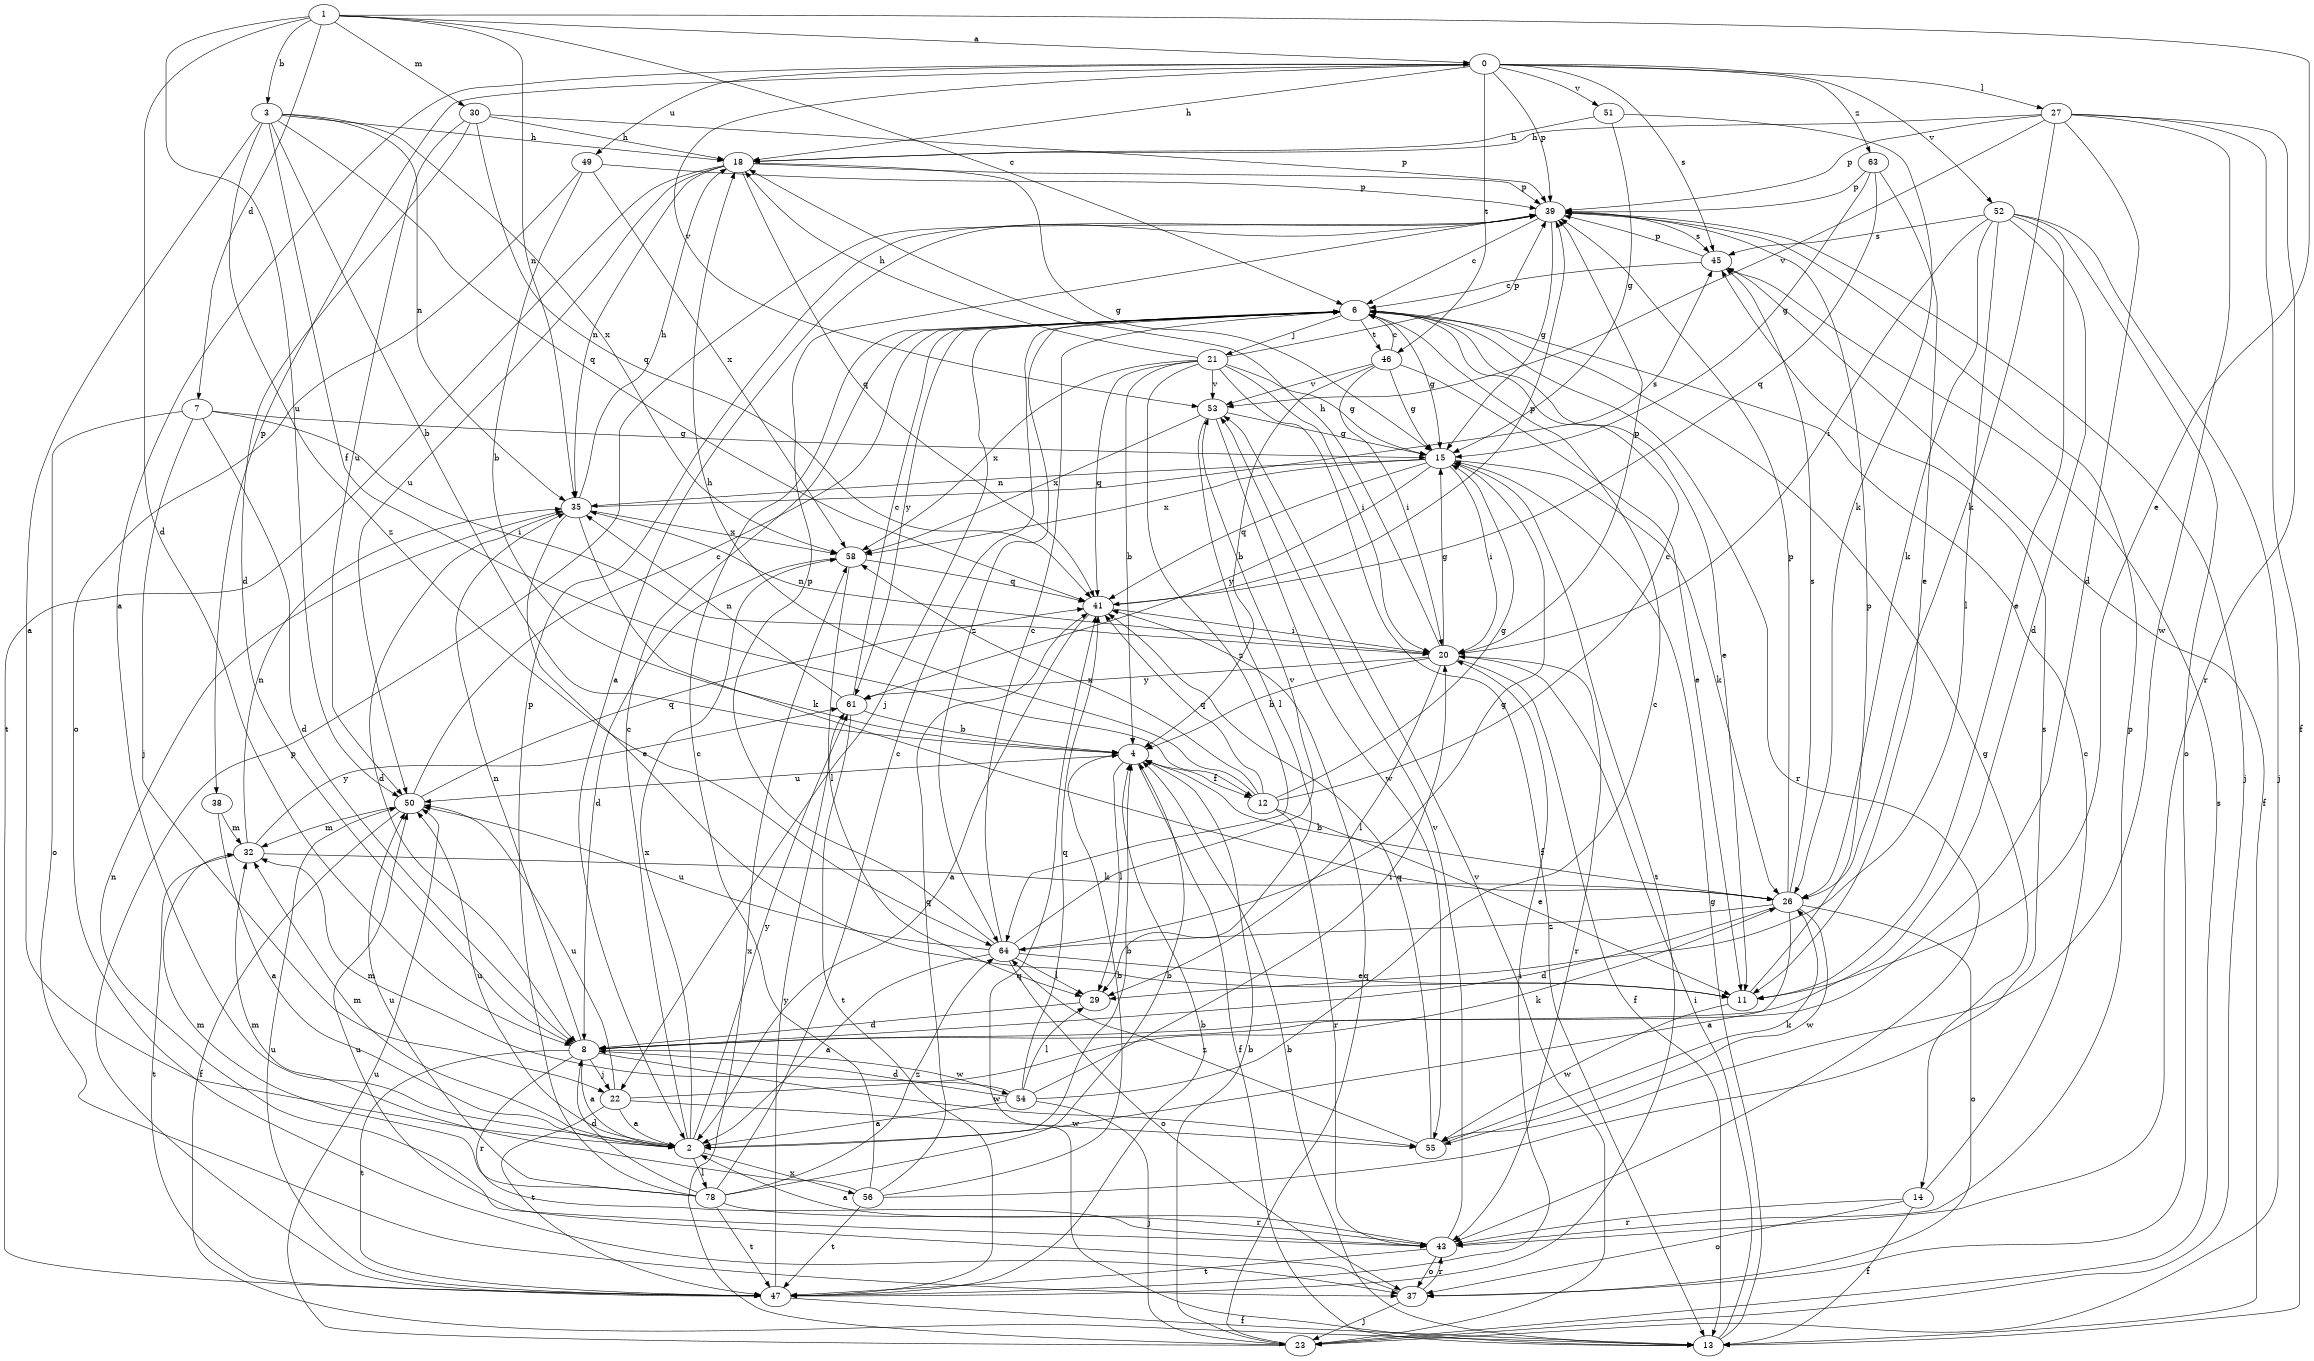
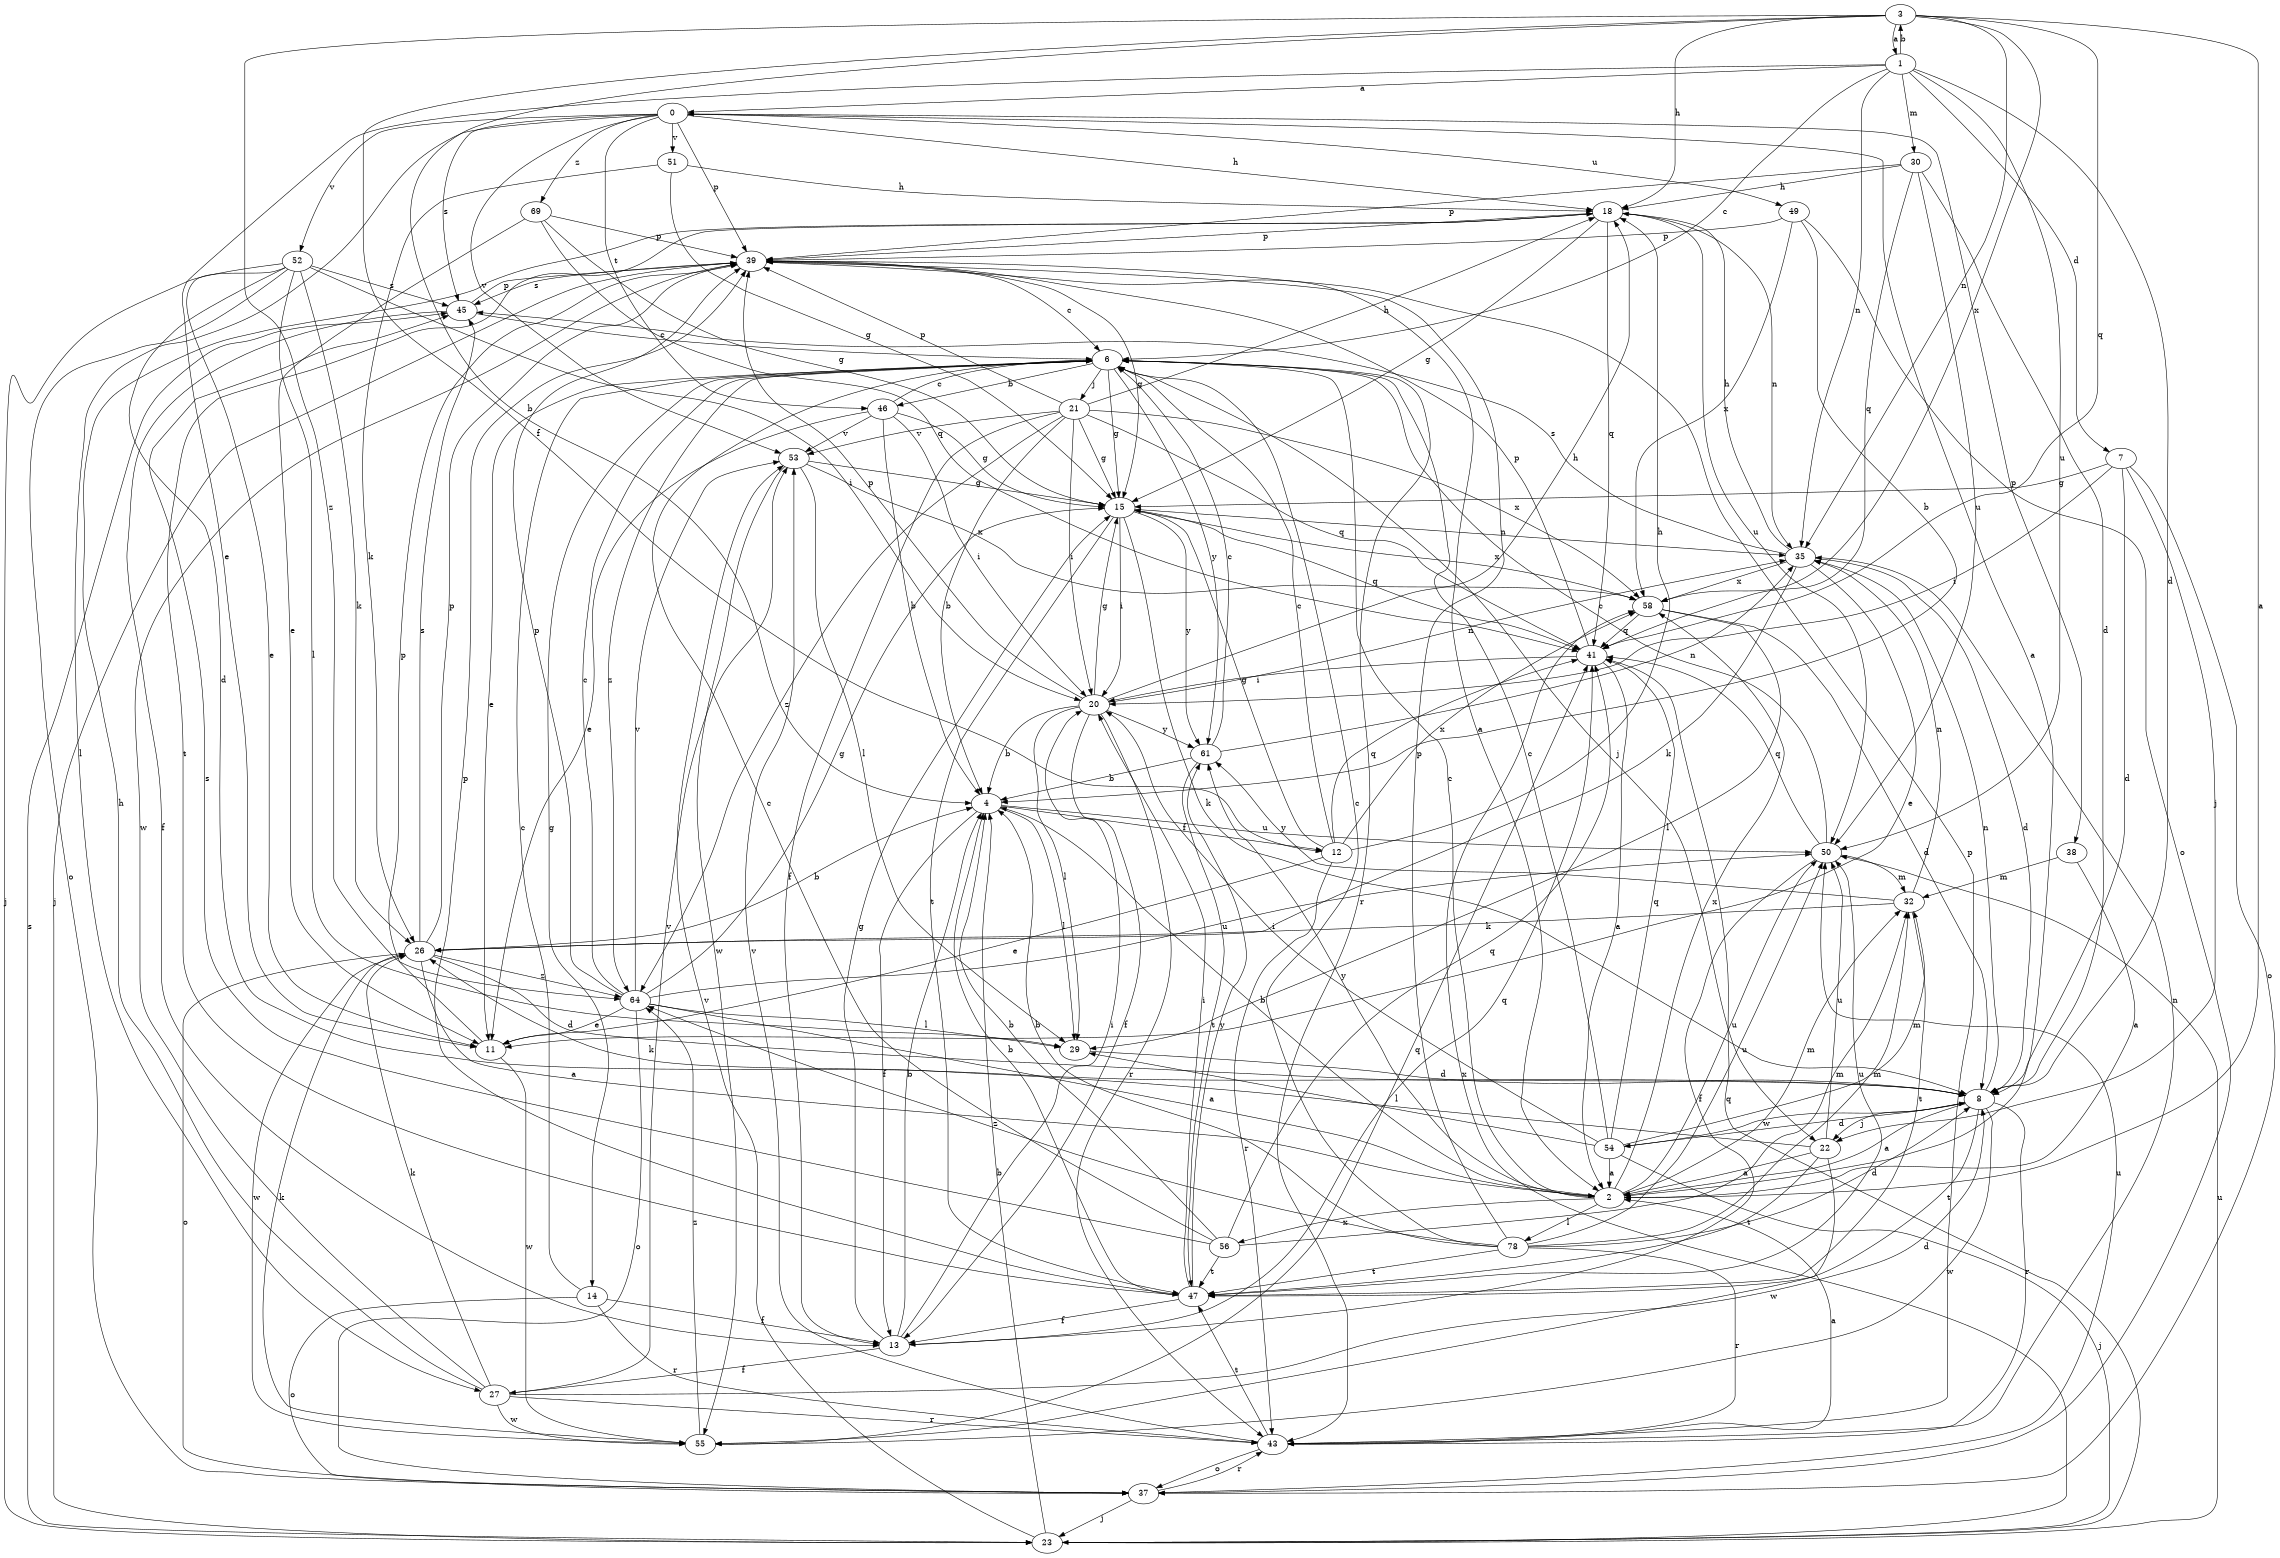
edge "3" -> "1": added, label "a"
edge "27" -> "39": label "p" -> "w"
node "63": label "63" -> "69"
edge "6" -> "46": label "t" -> "b"
edge "15" -> "26": now "15" -> "8"
edge "27" -> "13": reversed
